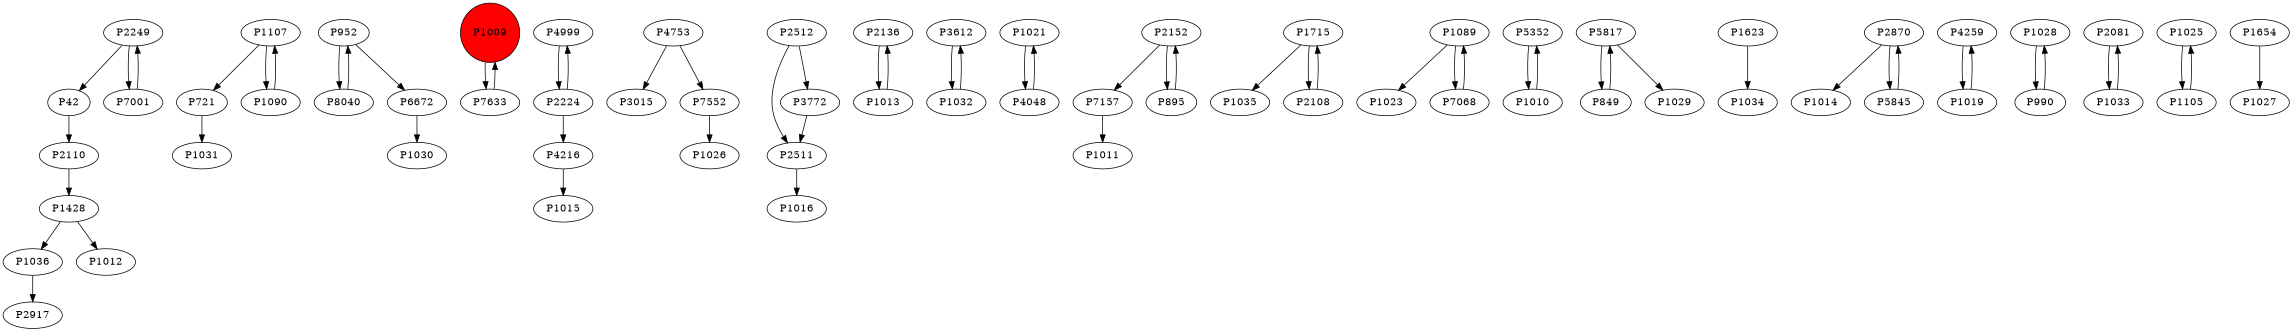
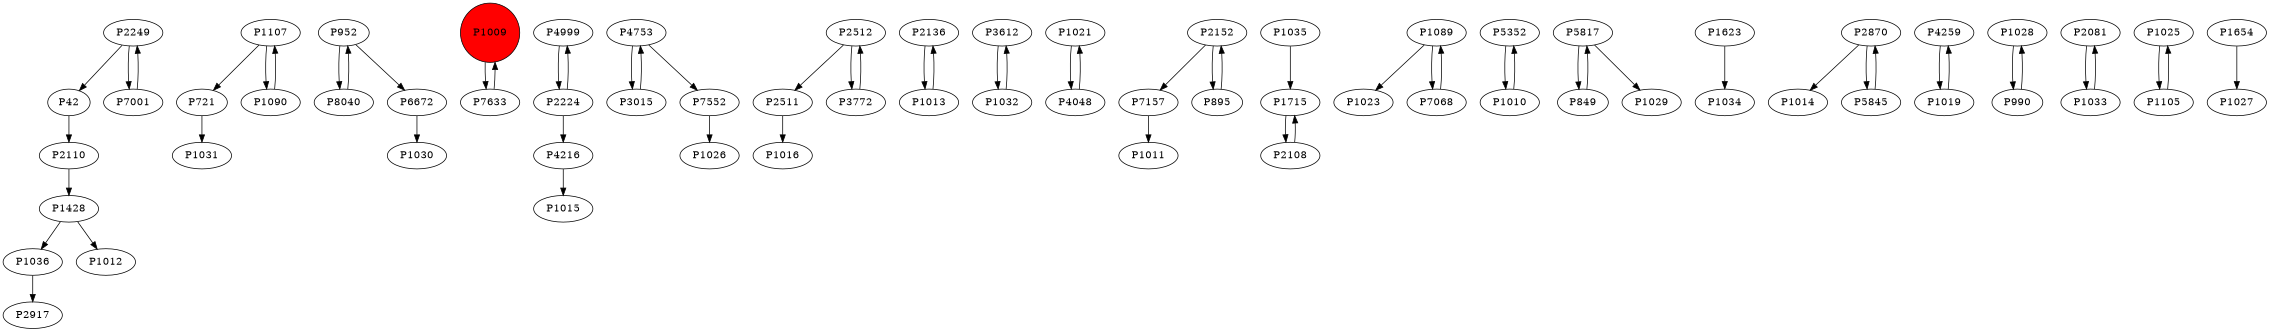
edge "P1715" -> "P1035": reversed
edge "P3015" -> "P4753": added
edge "P3772" -> "P2511": now "P3772" -> "P2512"
